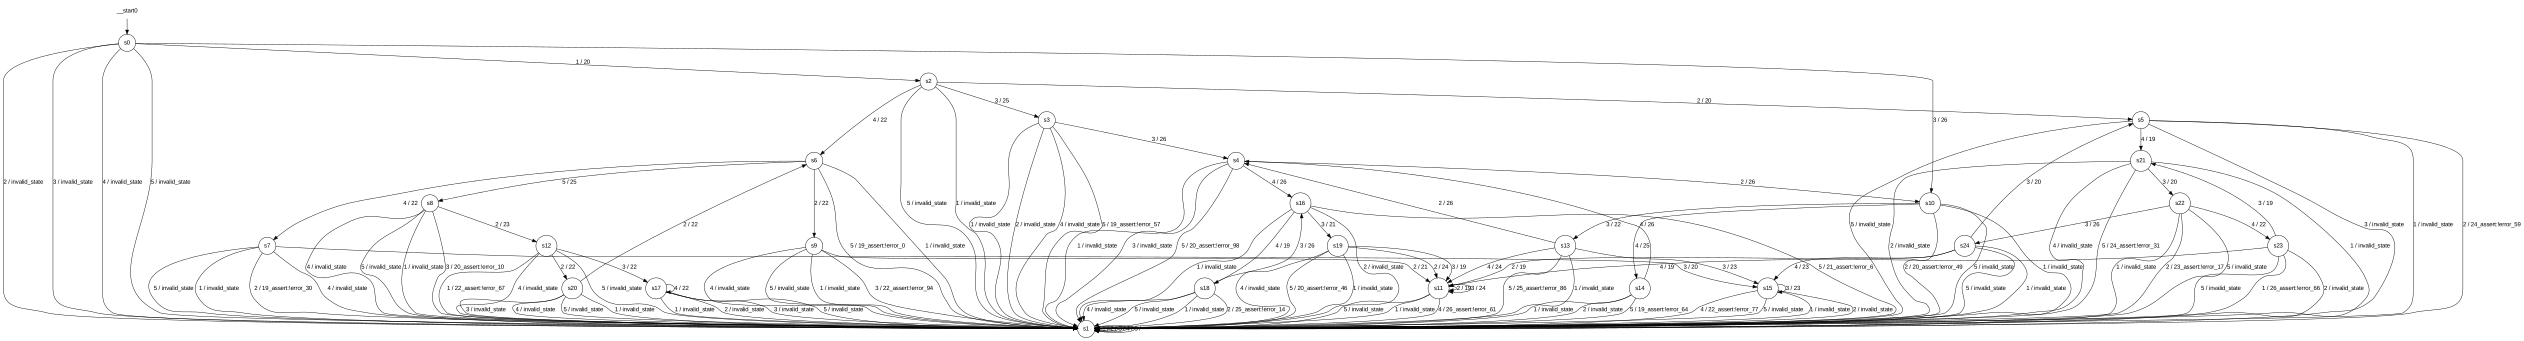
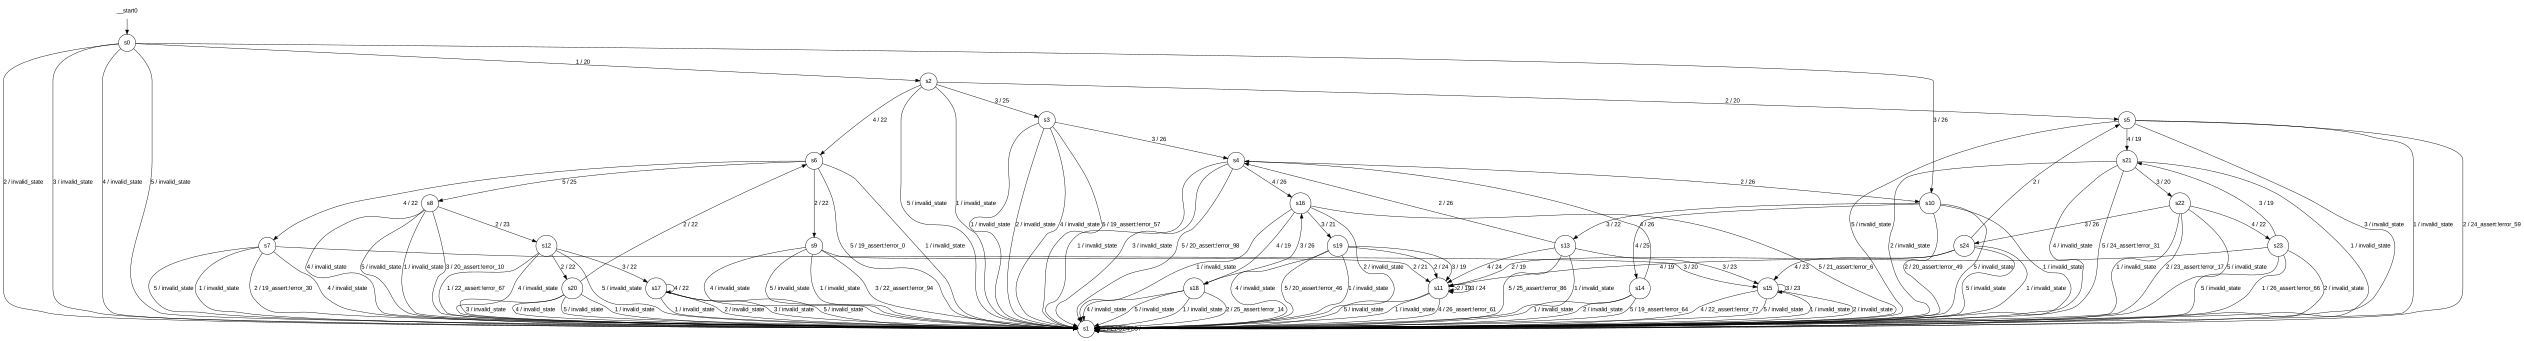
edge "s24" -> "s5": label "3 / 20" -> "2 / "
